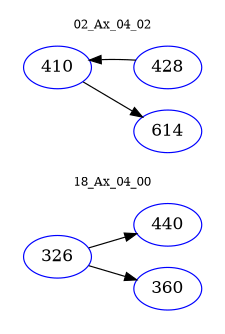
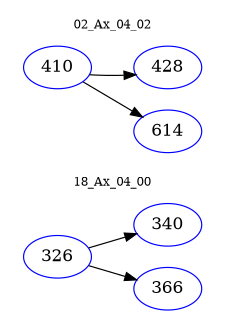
edge "428" -> "410": reversed
node "440": label "440" -> "340"
node "360": label "360" -> "366"
